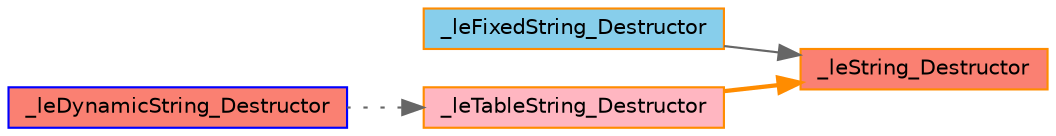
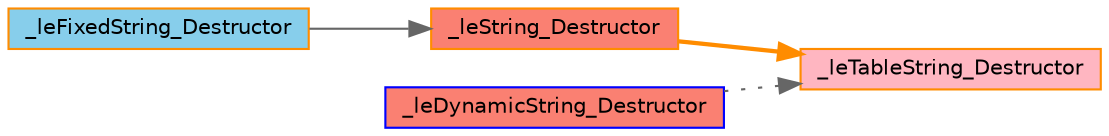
edge "_leTableString_Destructor" -> "_leString_Destructor": reversed
